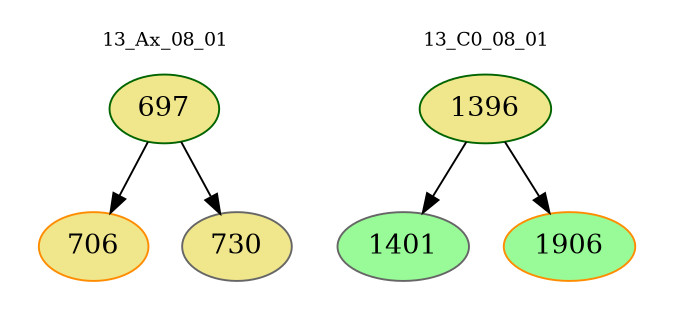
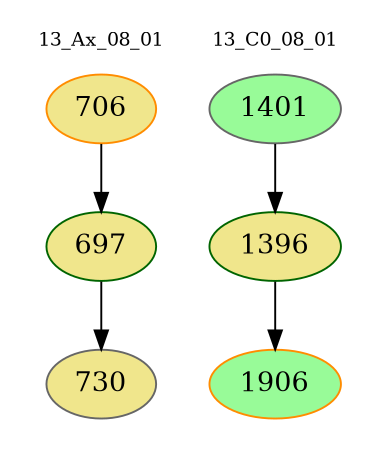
edge "697" -> "706": reversed
edge "1396" -> "1401": reversed
